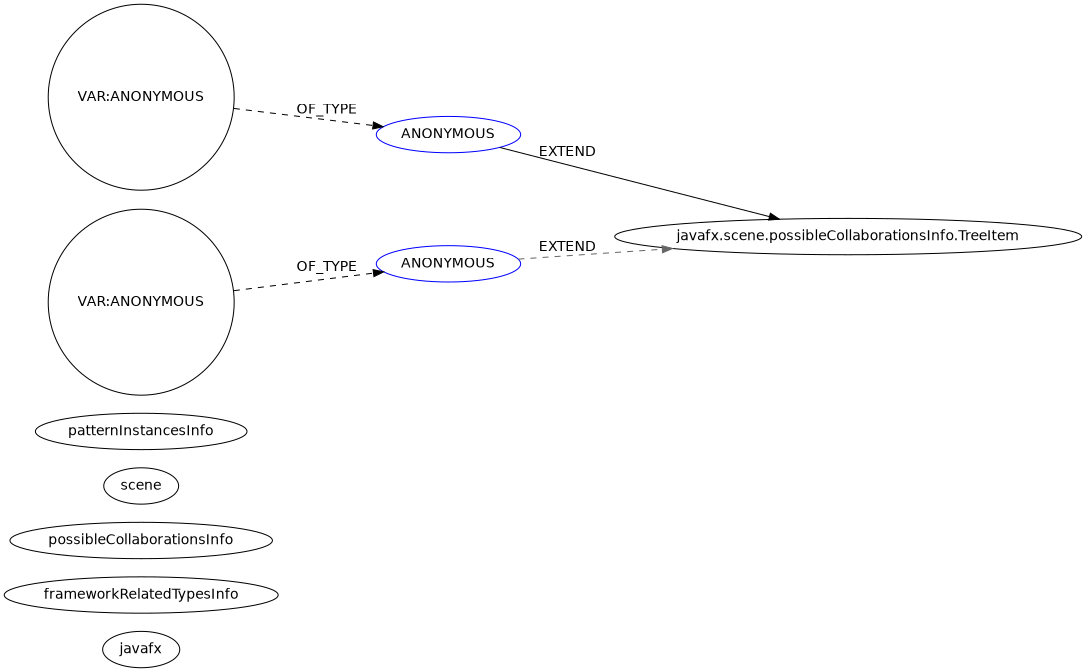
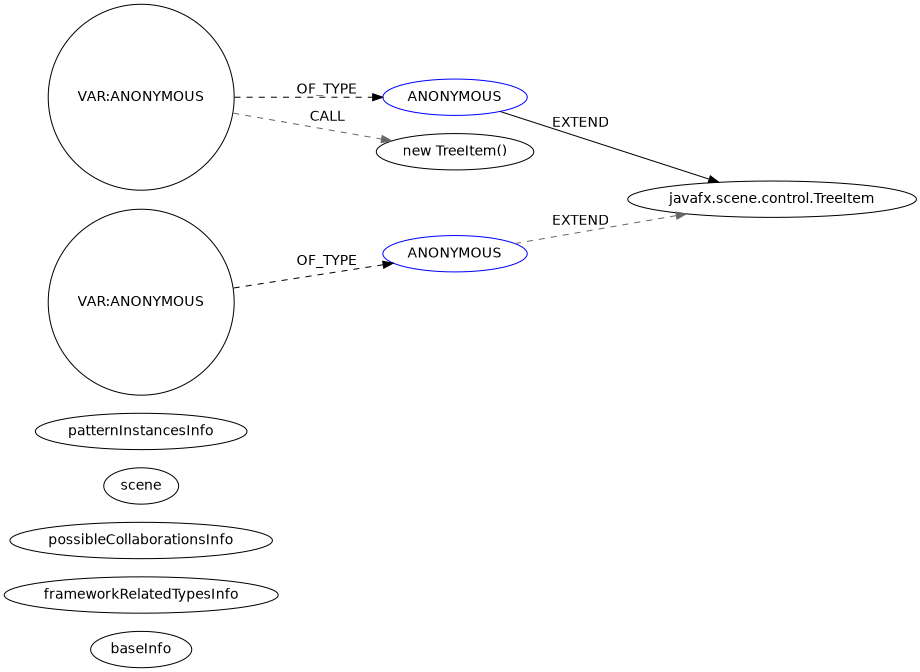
node "new TreeItem()": added
node "javafx.scene.possibleCollaborationsInfo.TreeItem": label "javafx.scene.possibleCollaborationsInfo.TreeItem" -> "javafx.scene.control.TreeItem"
node "javafx": label "javafx" -> "baseInfo"
